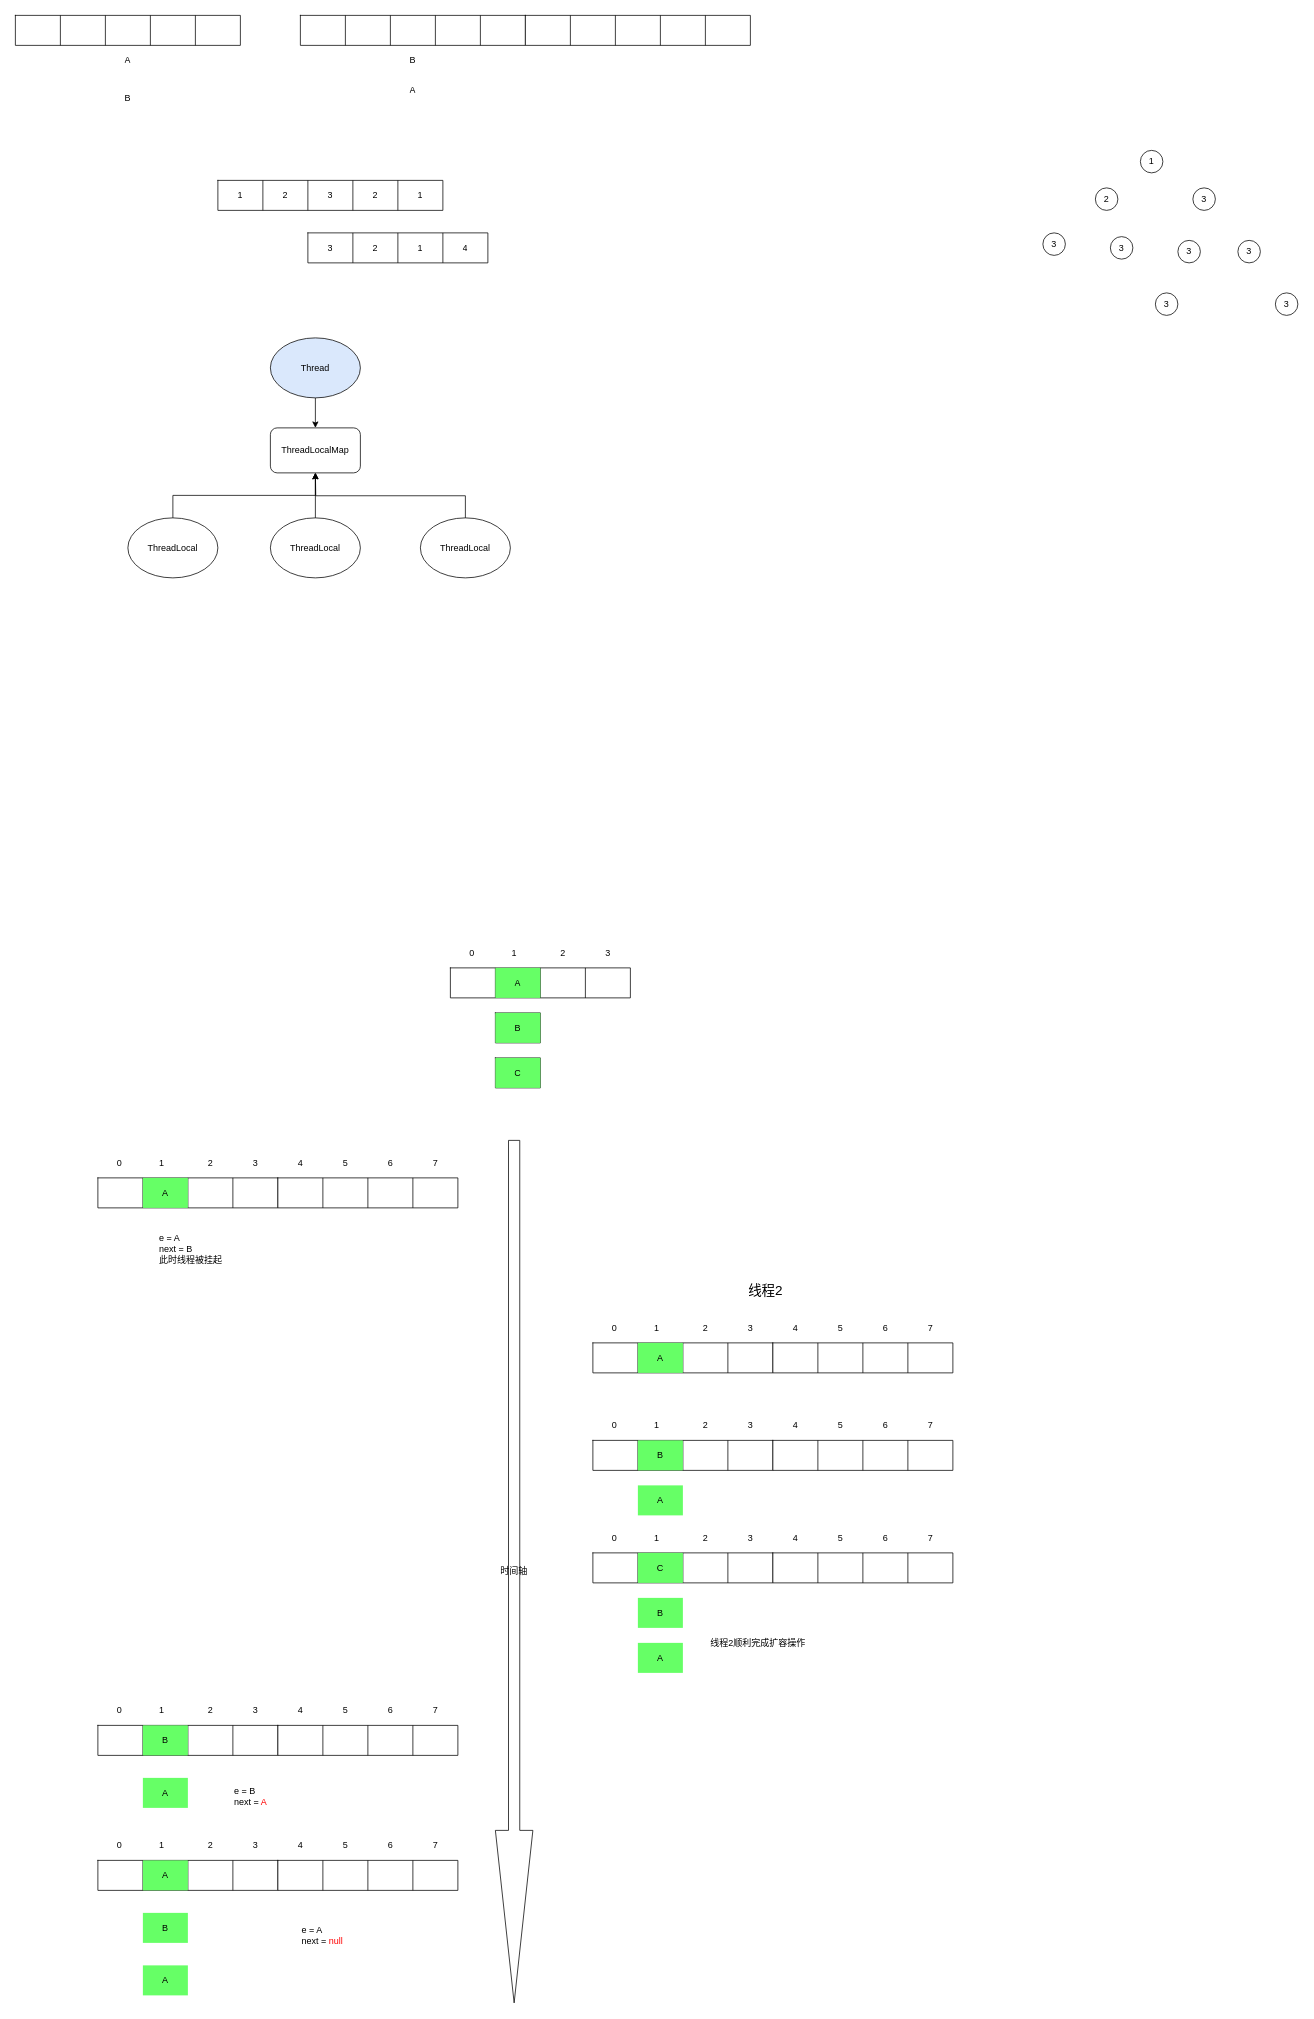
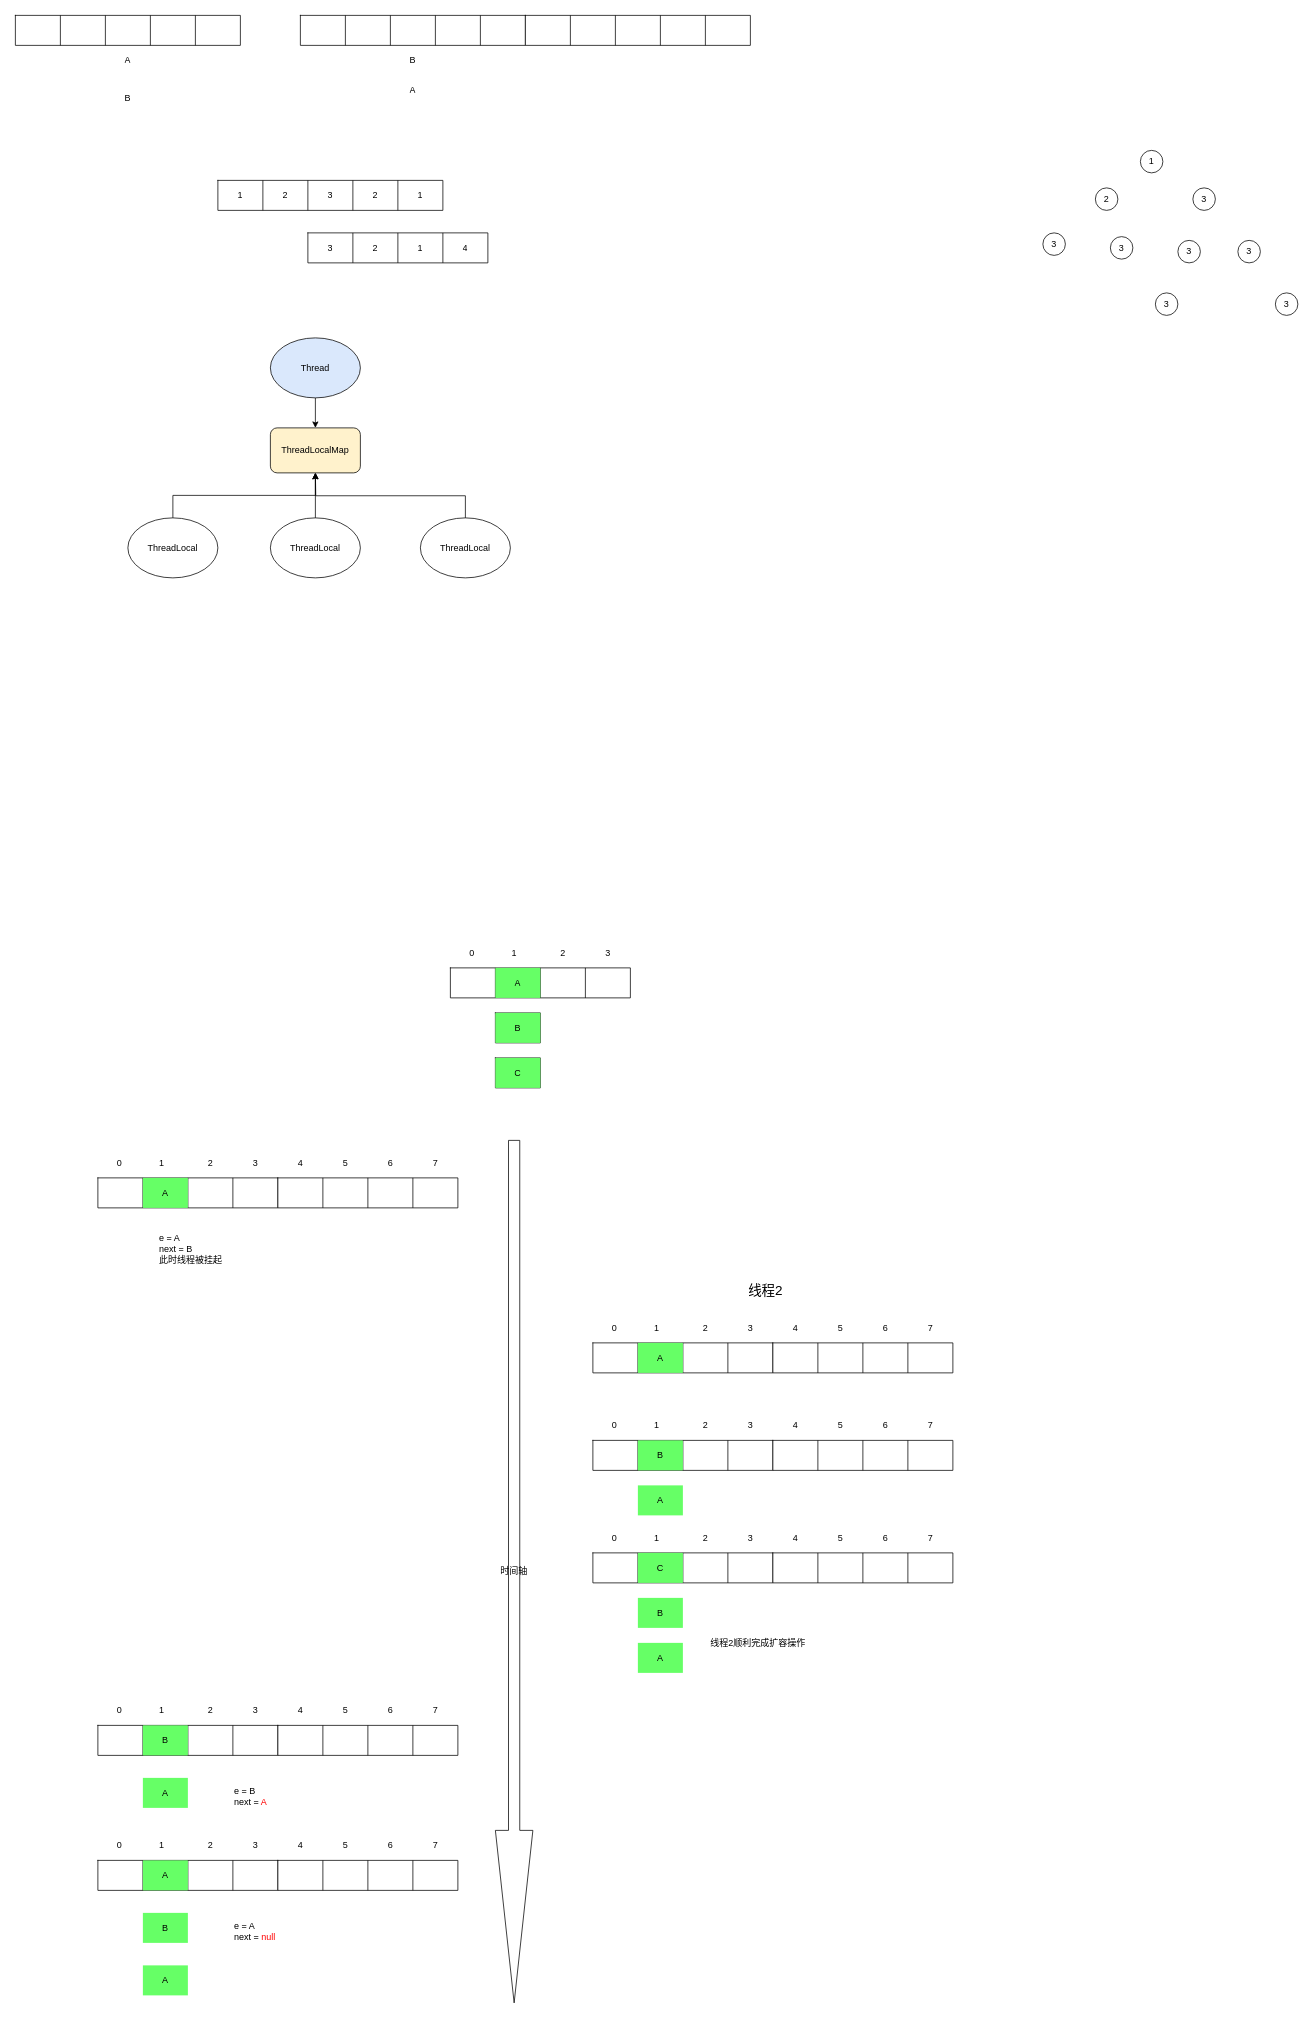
node "ThreadLocalMap": fillcolor #ffffff -> #fff2cc
node "e = A next = null": moved (327, 1935) -> (259, 1932)
